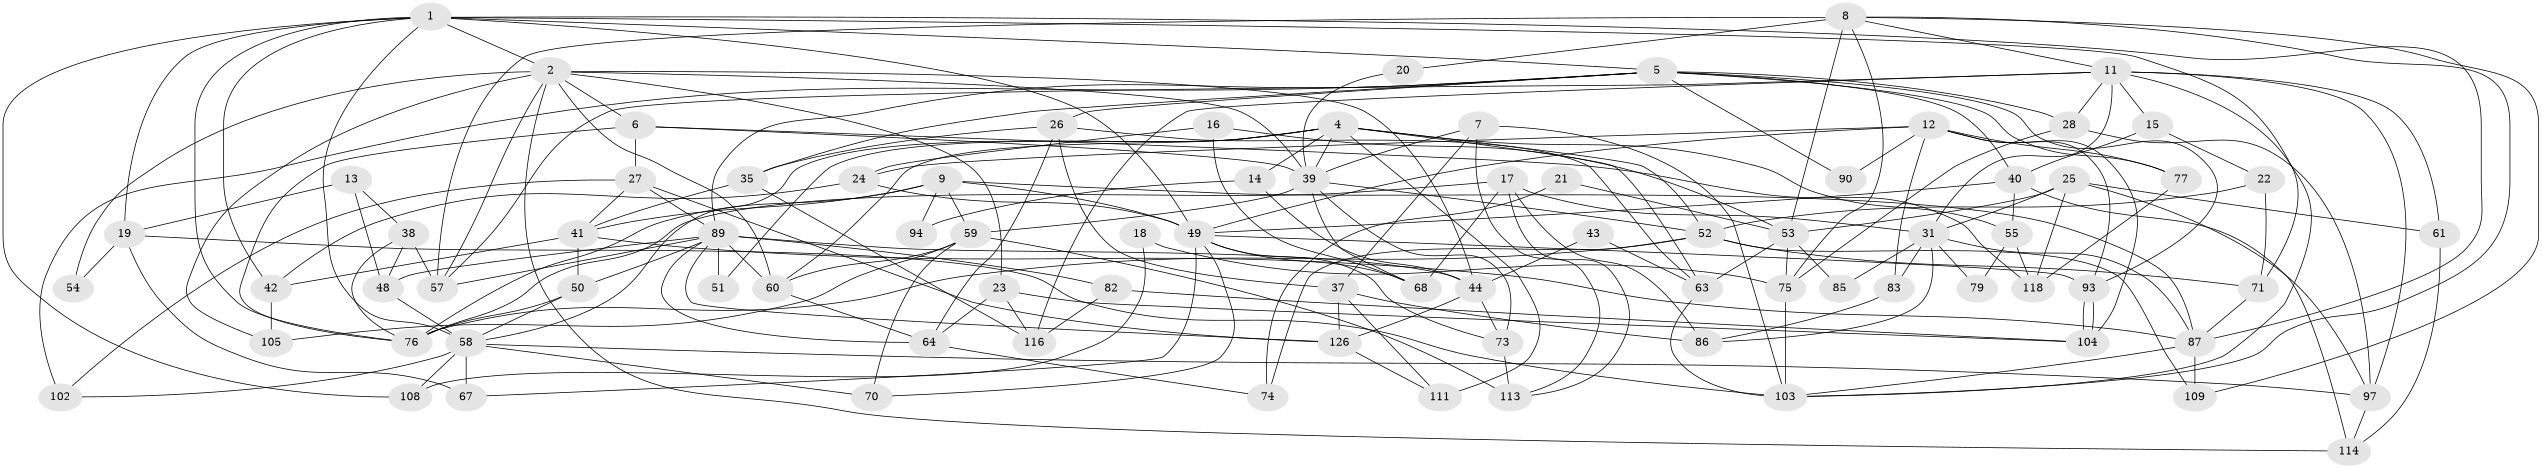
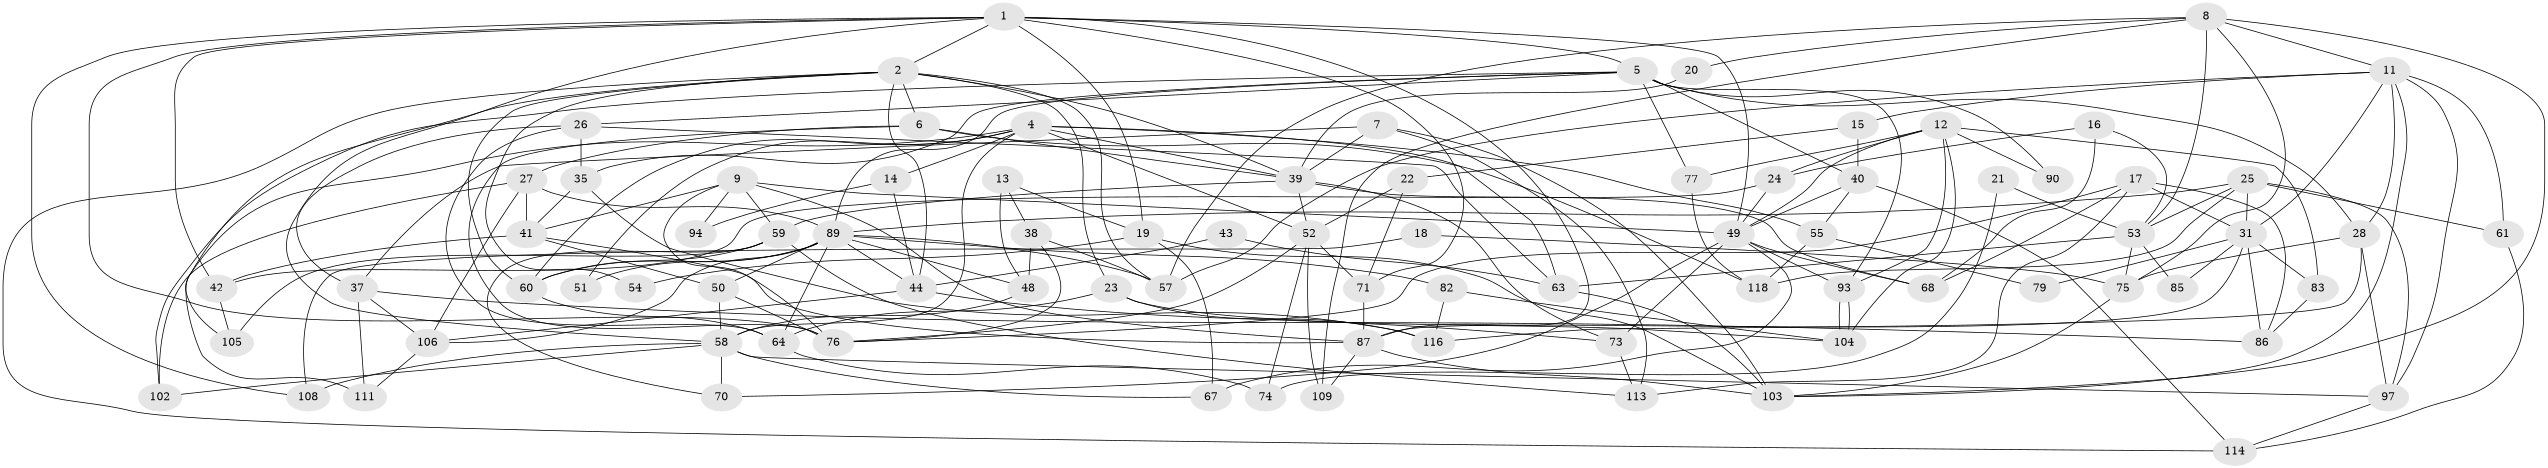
edge "11" -- "116": now "28" -- "116"
edge "25" -- "89": added
node "126": label "126" -> "106"
